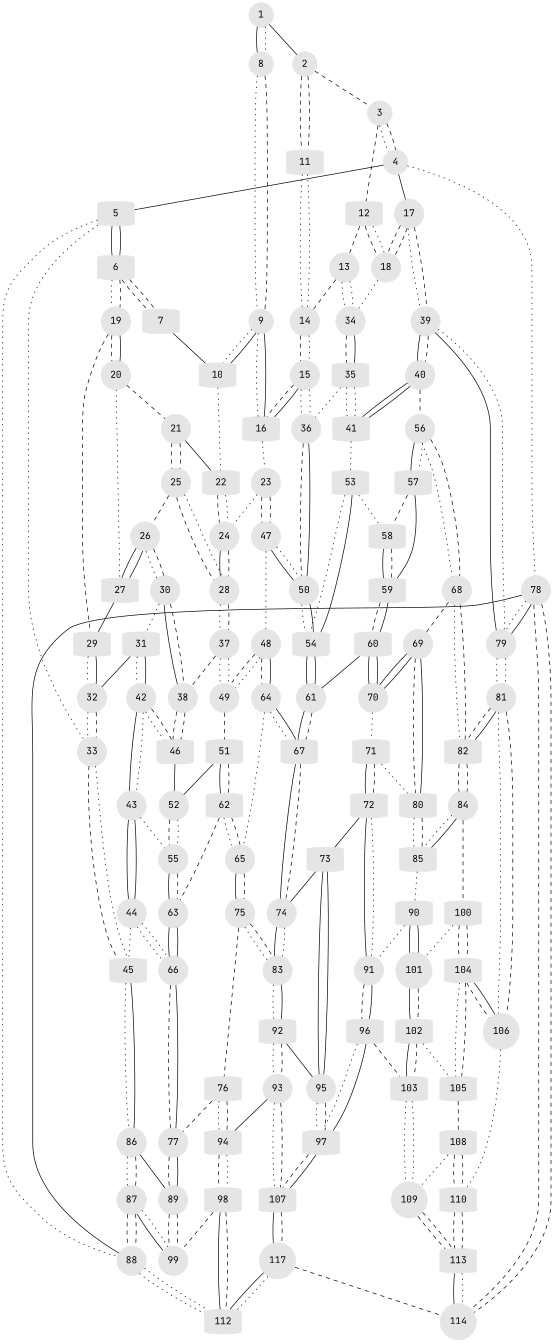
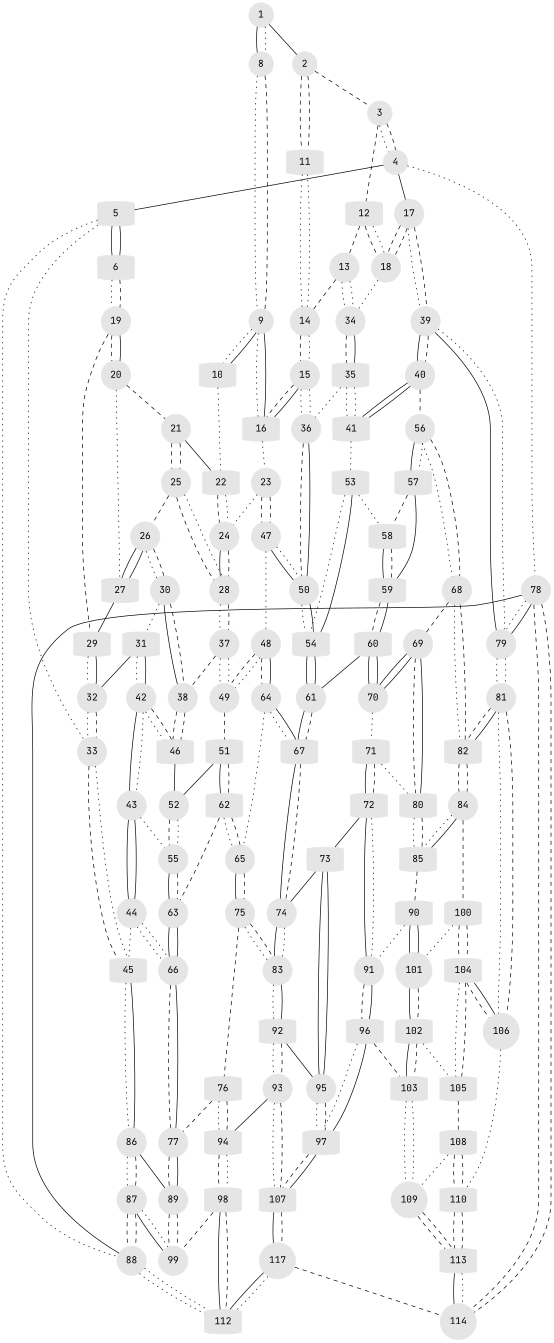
node "7": removed
edge "85" -- "90": style dotted -> dashed
